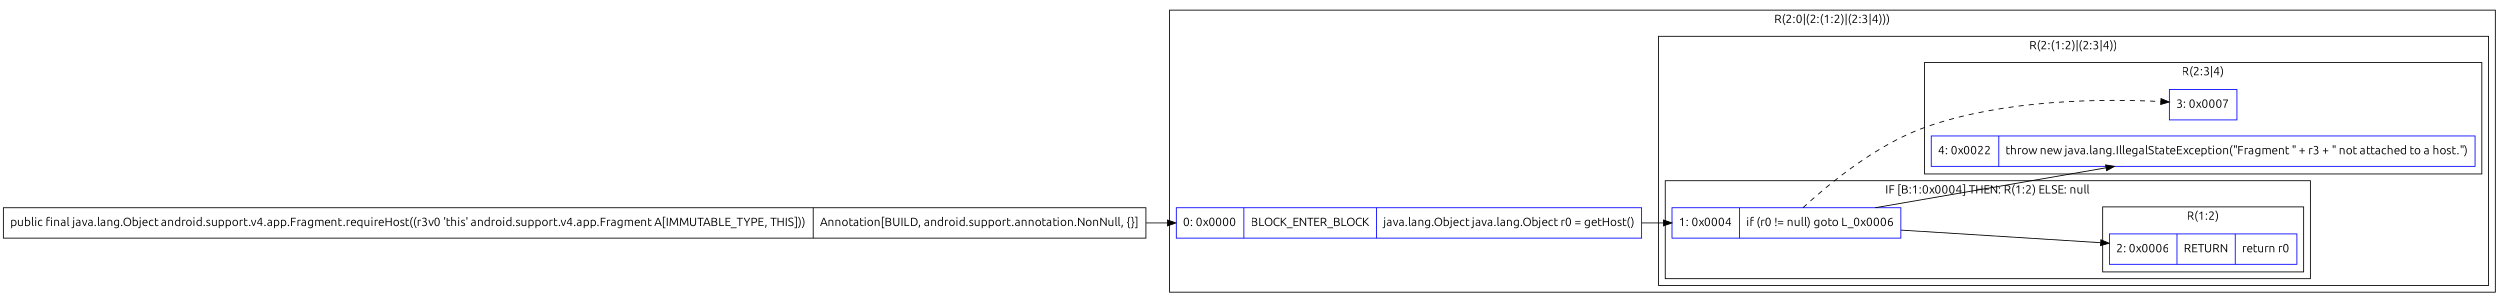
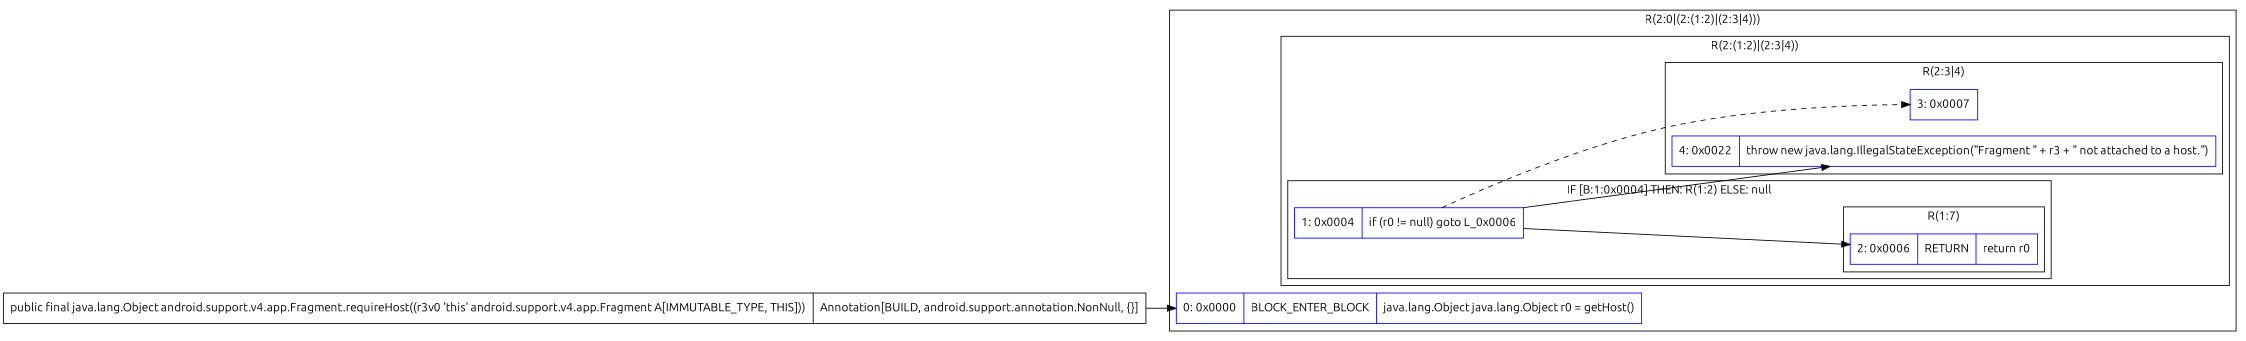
cluster "R(1:2)": label "R(1:2)" -> "R(1:7)"
edge "0: 0x0000" -> "1: 0x0004": removed
